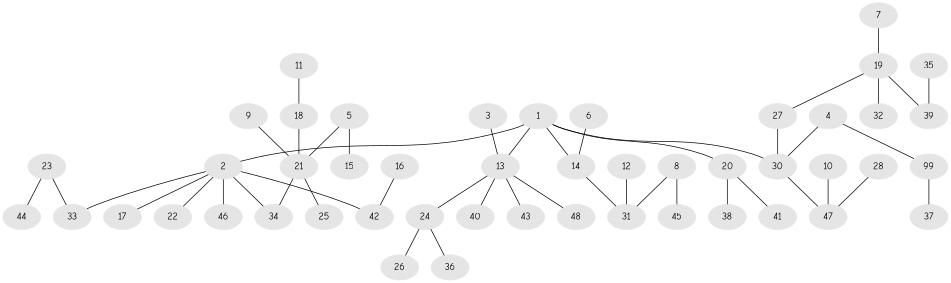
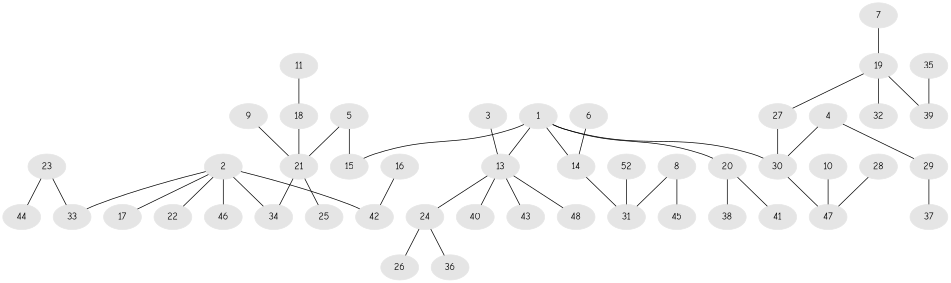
edge "1" -- "2": now "1" -- "15"
node "12": label "12" -> "52"
node "99": label "99" -> "29"
